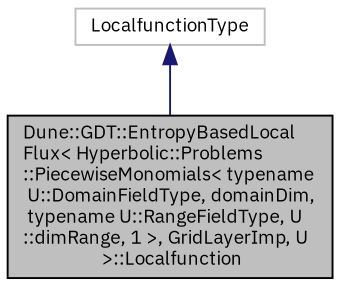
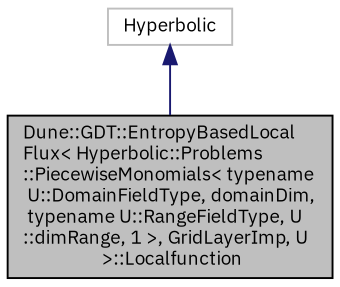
node "LocalfunctionType": label "LocalfunctionType" -> "Hyperbolic"
